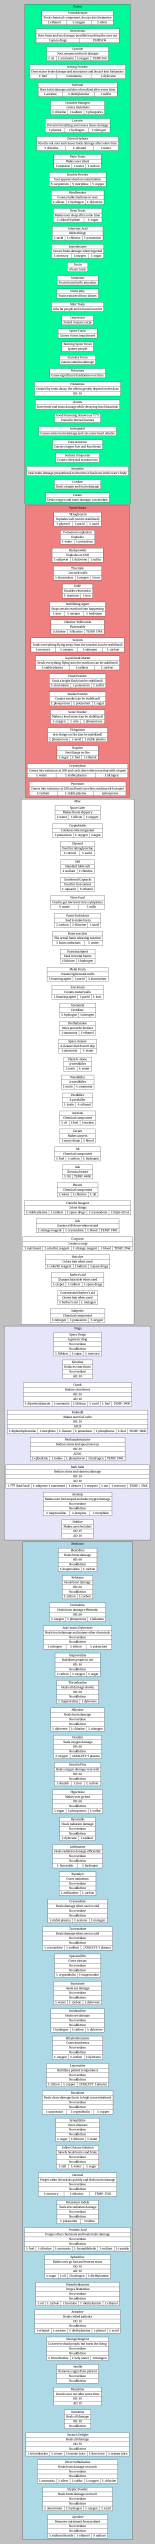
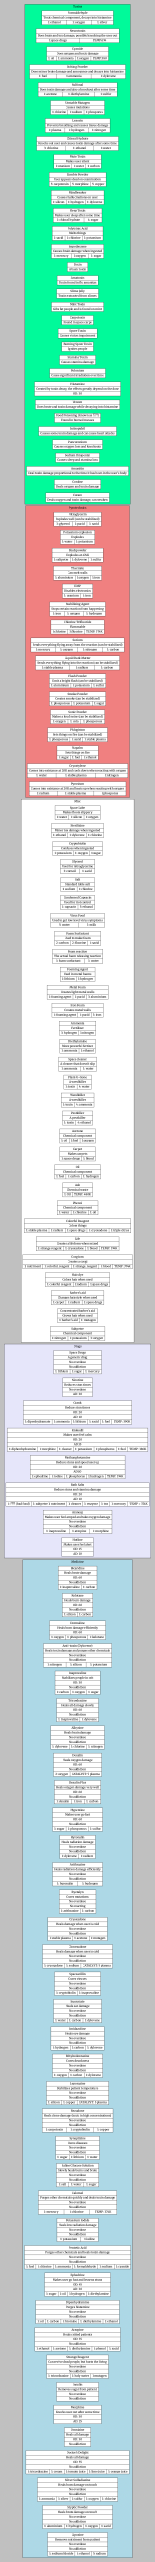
node "Sterilizine": added
node "Ryetalyn": text "No addiction" -> "No reacting"
